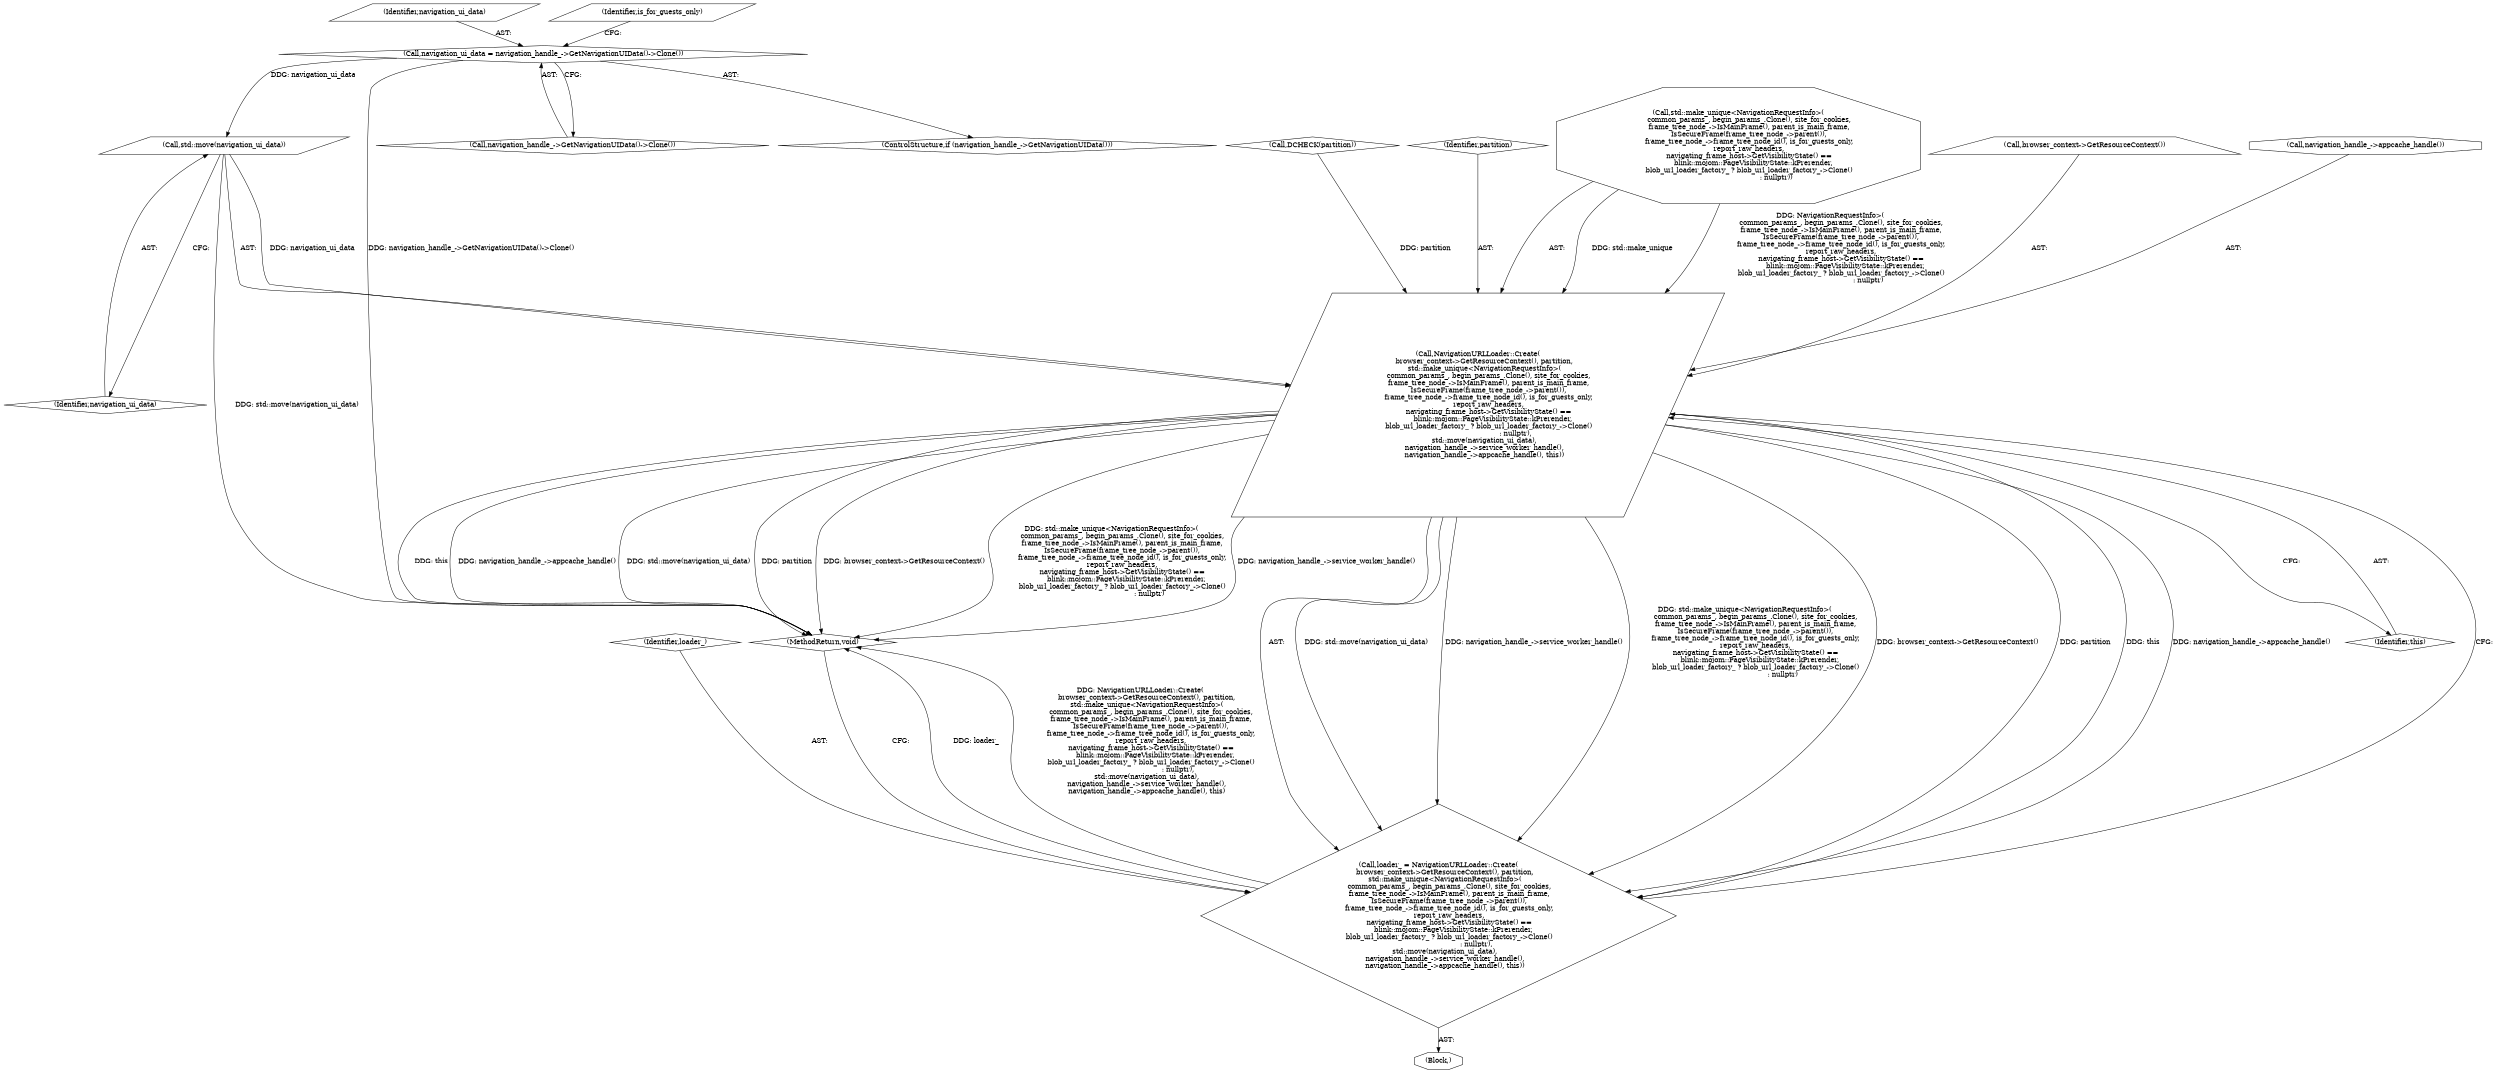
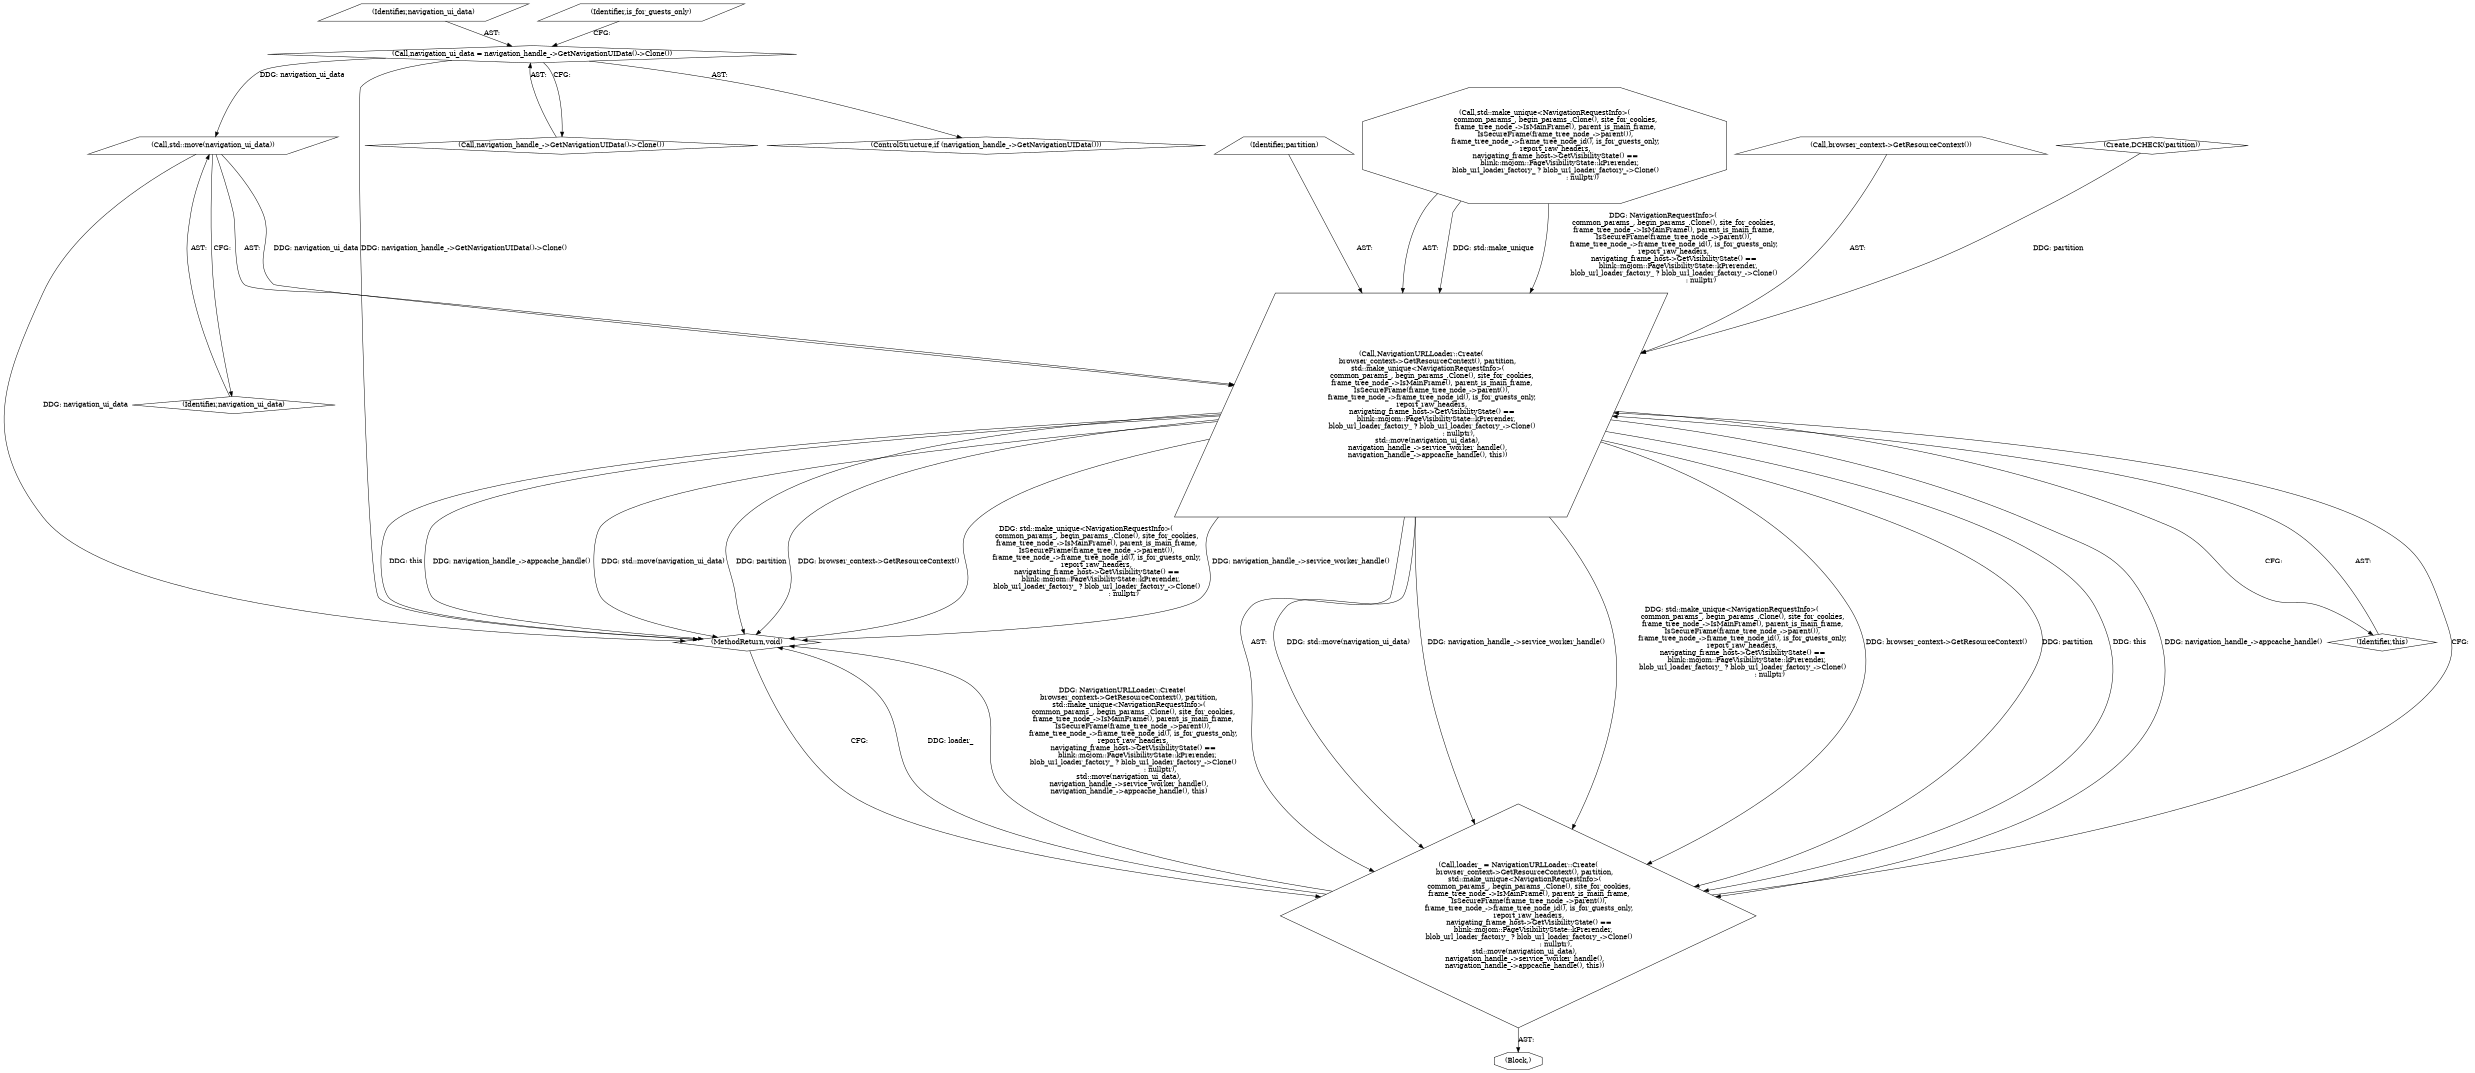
node "(Call,DCHECK(partition))": label "(Call,DCHECK(partition))" -> "(Create,DCHECK(partition))"
node "(Identifier,partition)": shape diamond -> trapezium
node "(Call,navigation_handle_->appcache_handle())": removed
edge "(Call,std::move(navigation_ui_data))" -> "(MethodReturn,void)": label "DDG: std::move(navigation_ui_data)" -> "DDG: navigation_ui_data"
node "(Identifier,loader_)": removed
